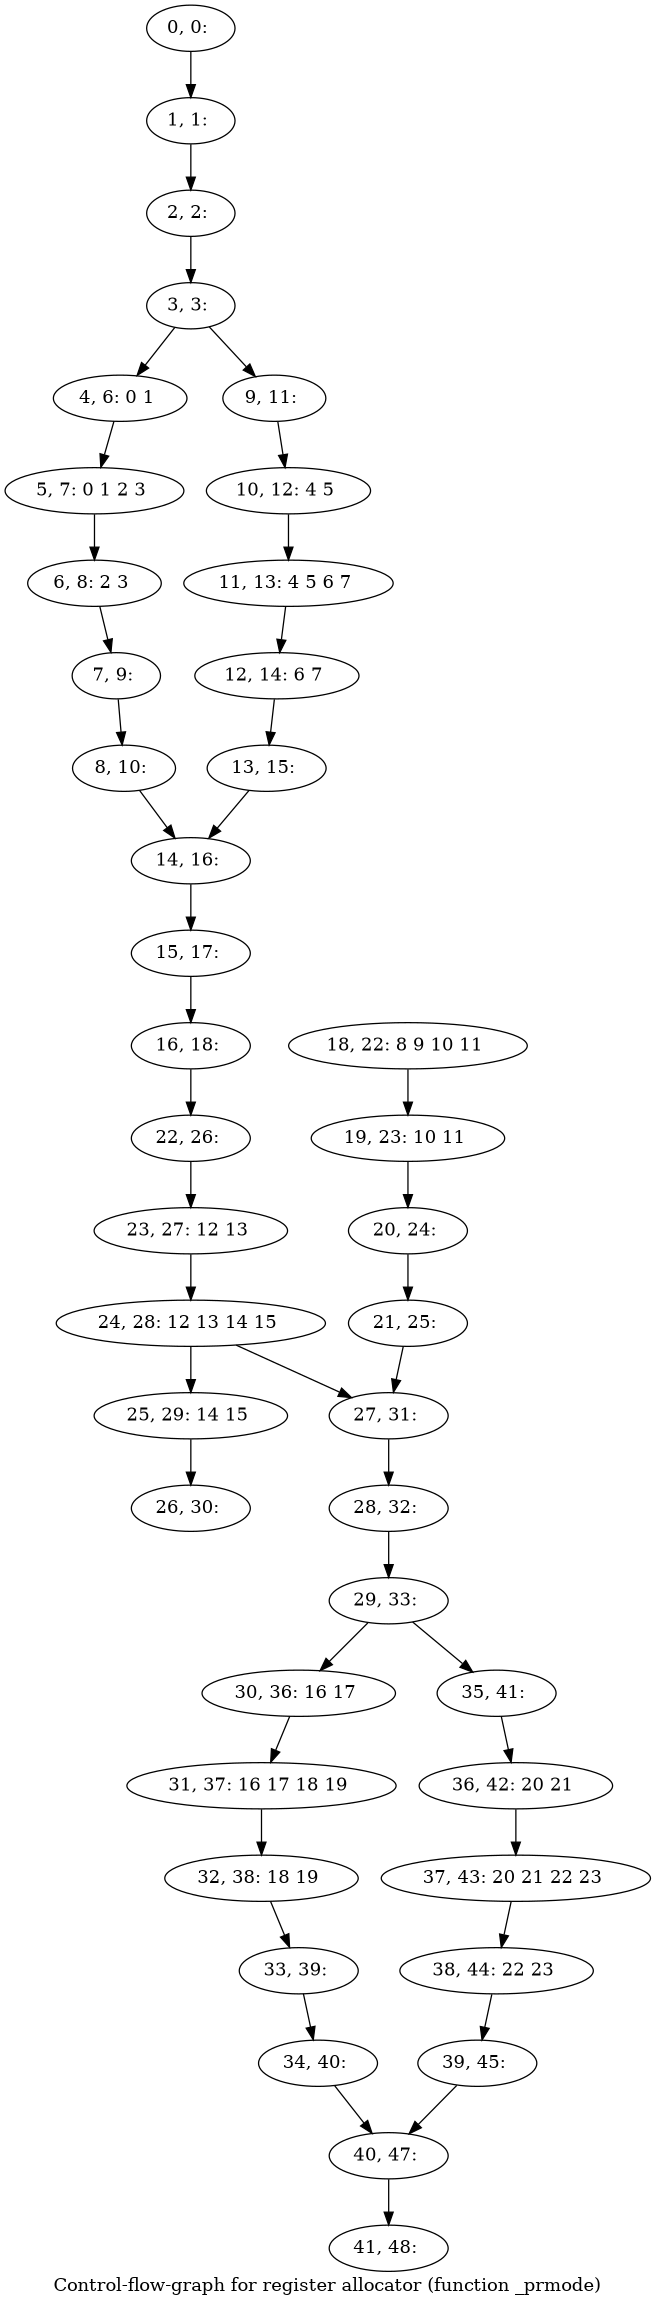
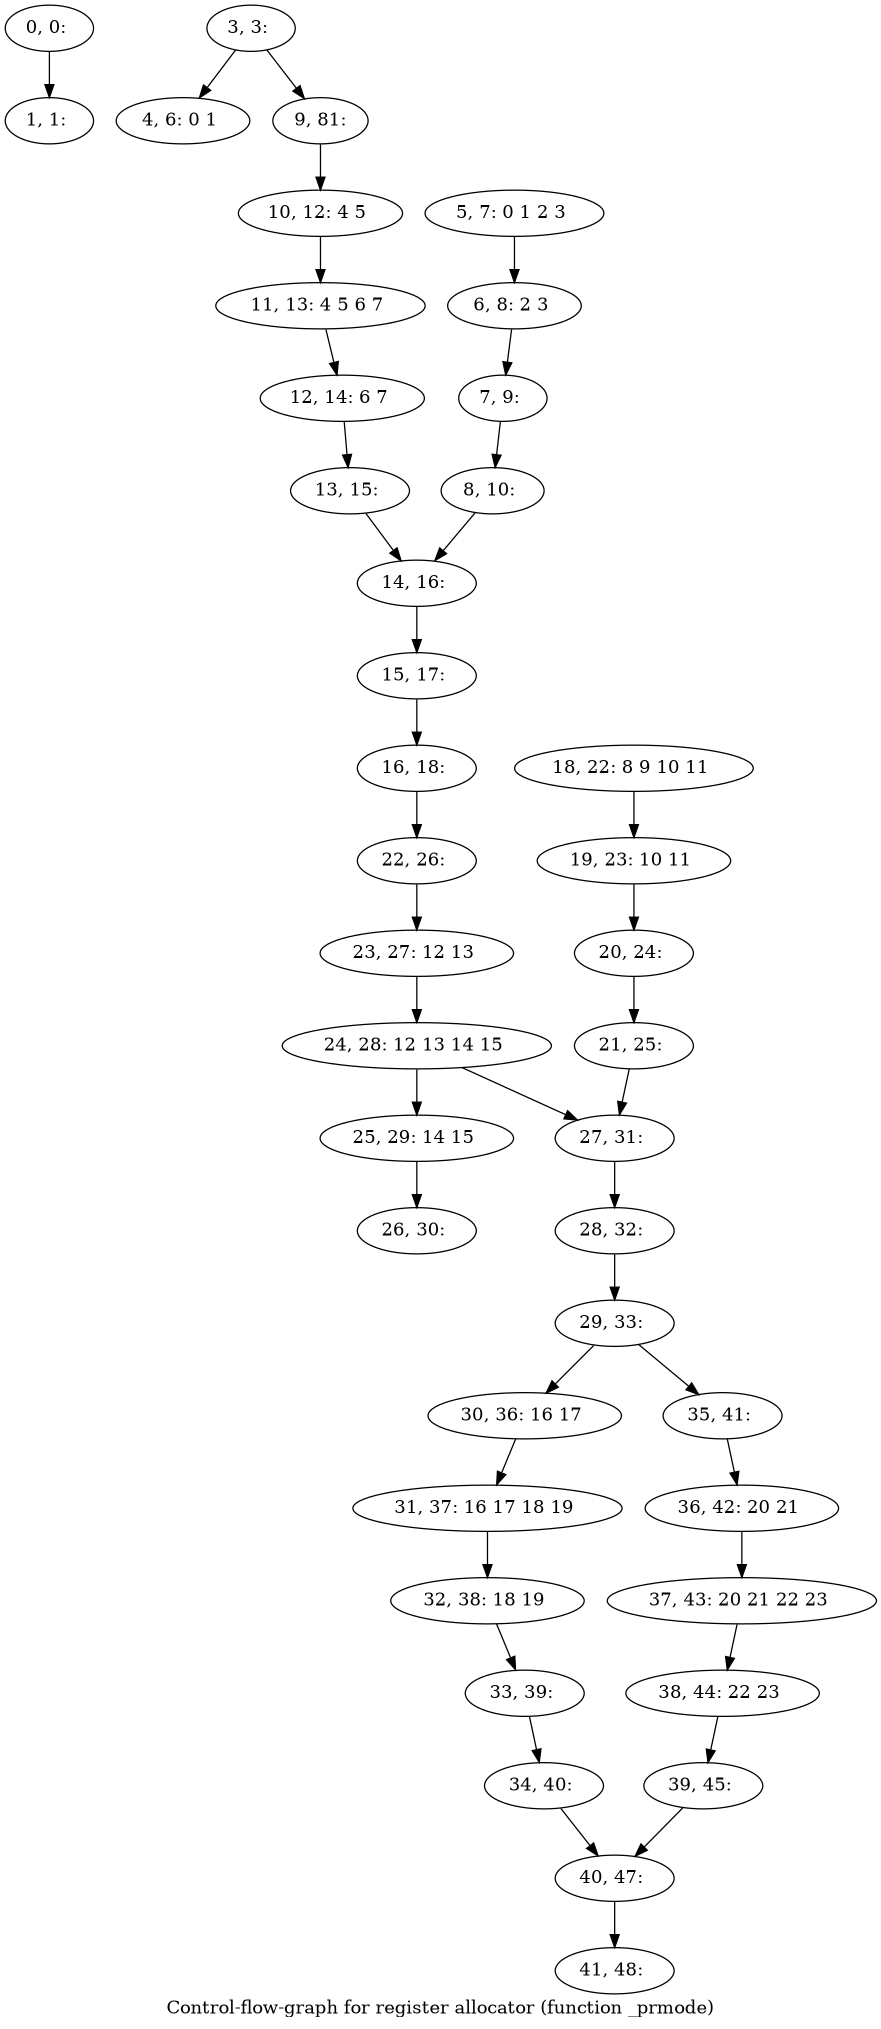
node "2, 2:": removed
node "9, 11:": label "9, 11:" -> "9, 81:"
edge "4, 6: 0 1" -> "5, 7: 0 1 2 3": removed
